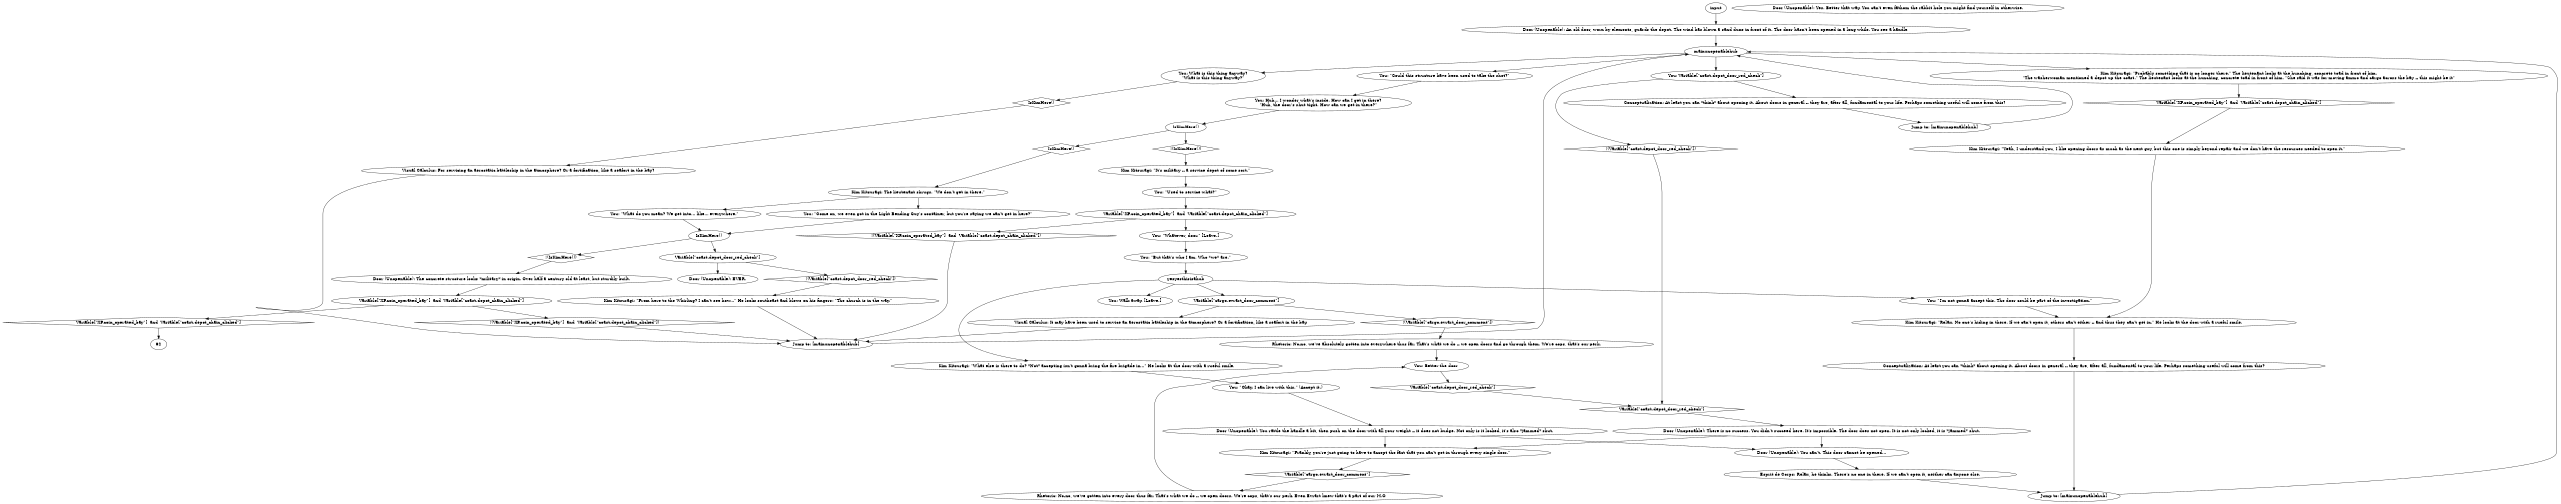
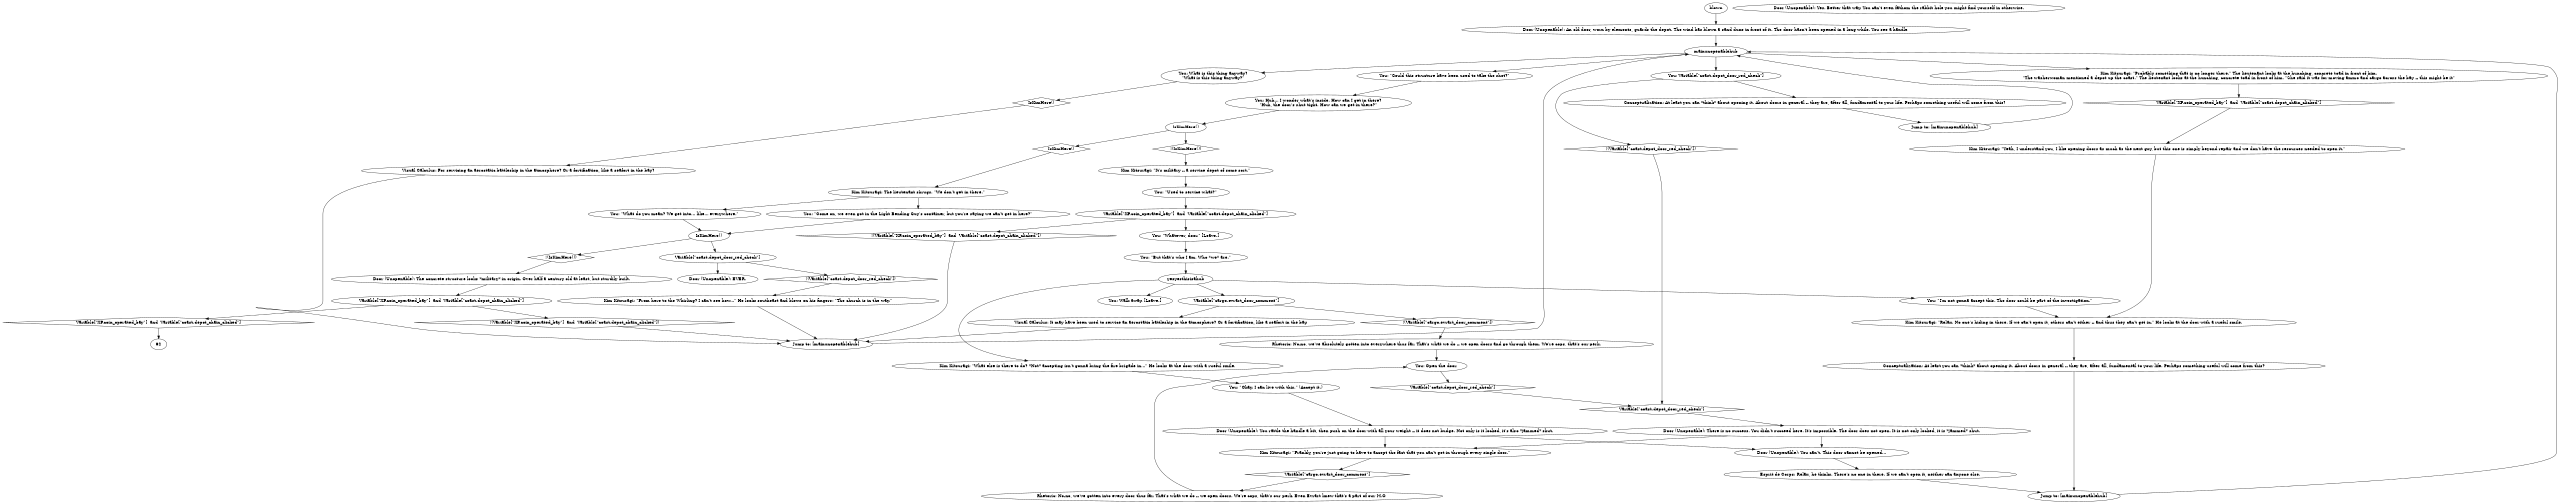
node "input": label "input" -> "blown"
node "You: Better the door.": label "You: Better the door." -> "You: Open the door."
